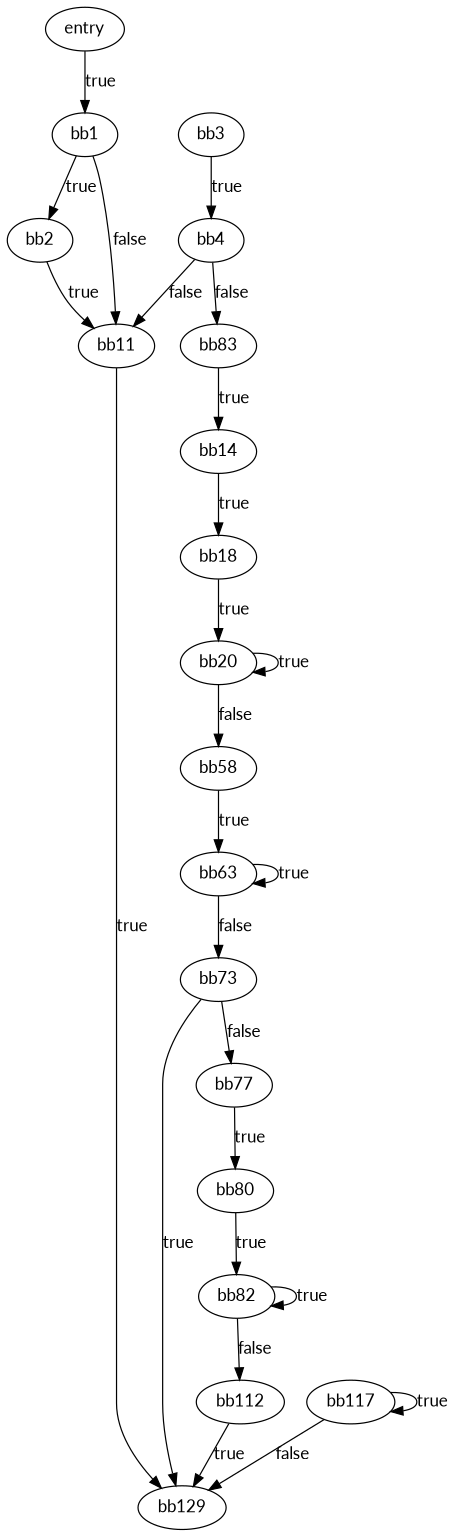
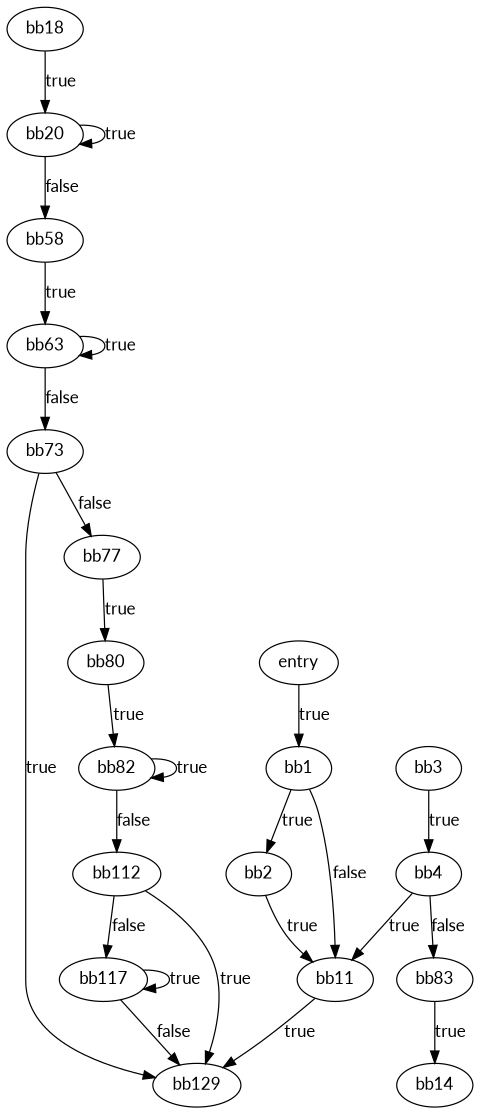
edge "bb4" -> "bb11": label "false" -> "true"
edge "bb14" -> "bb18": removed, label "true"
edge "bb112" -> "bb117": added, label "false"
